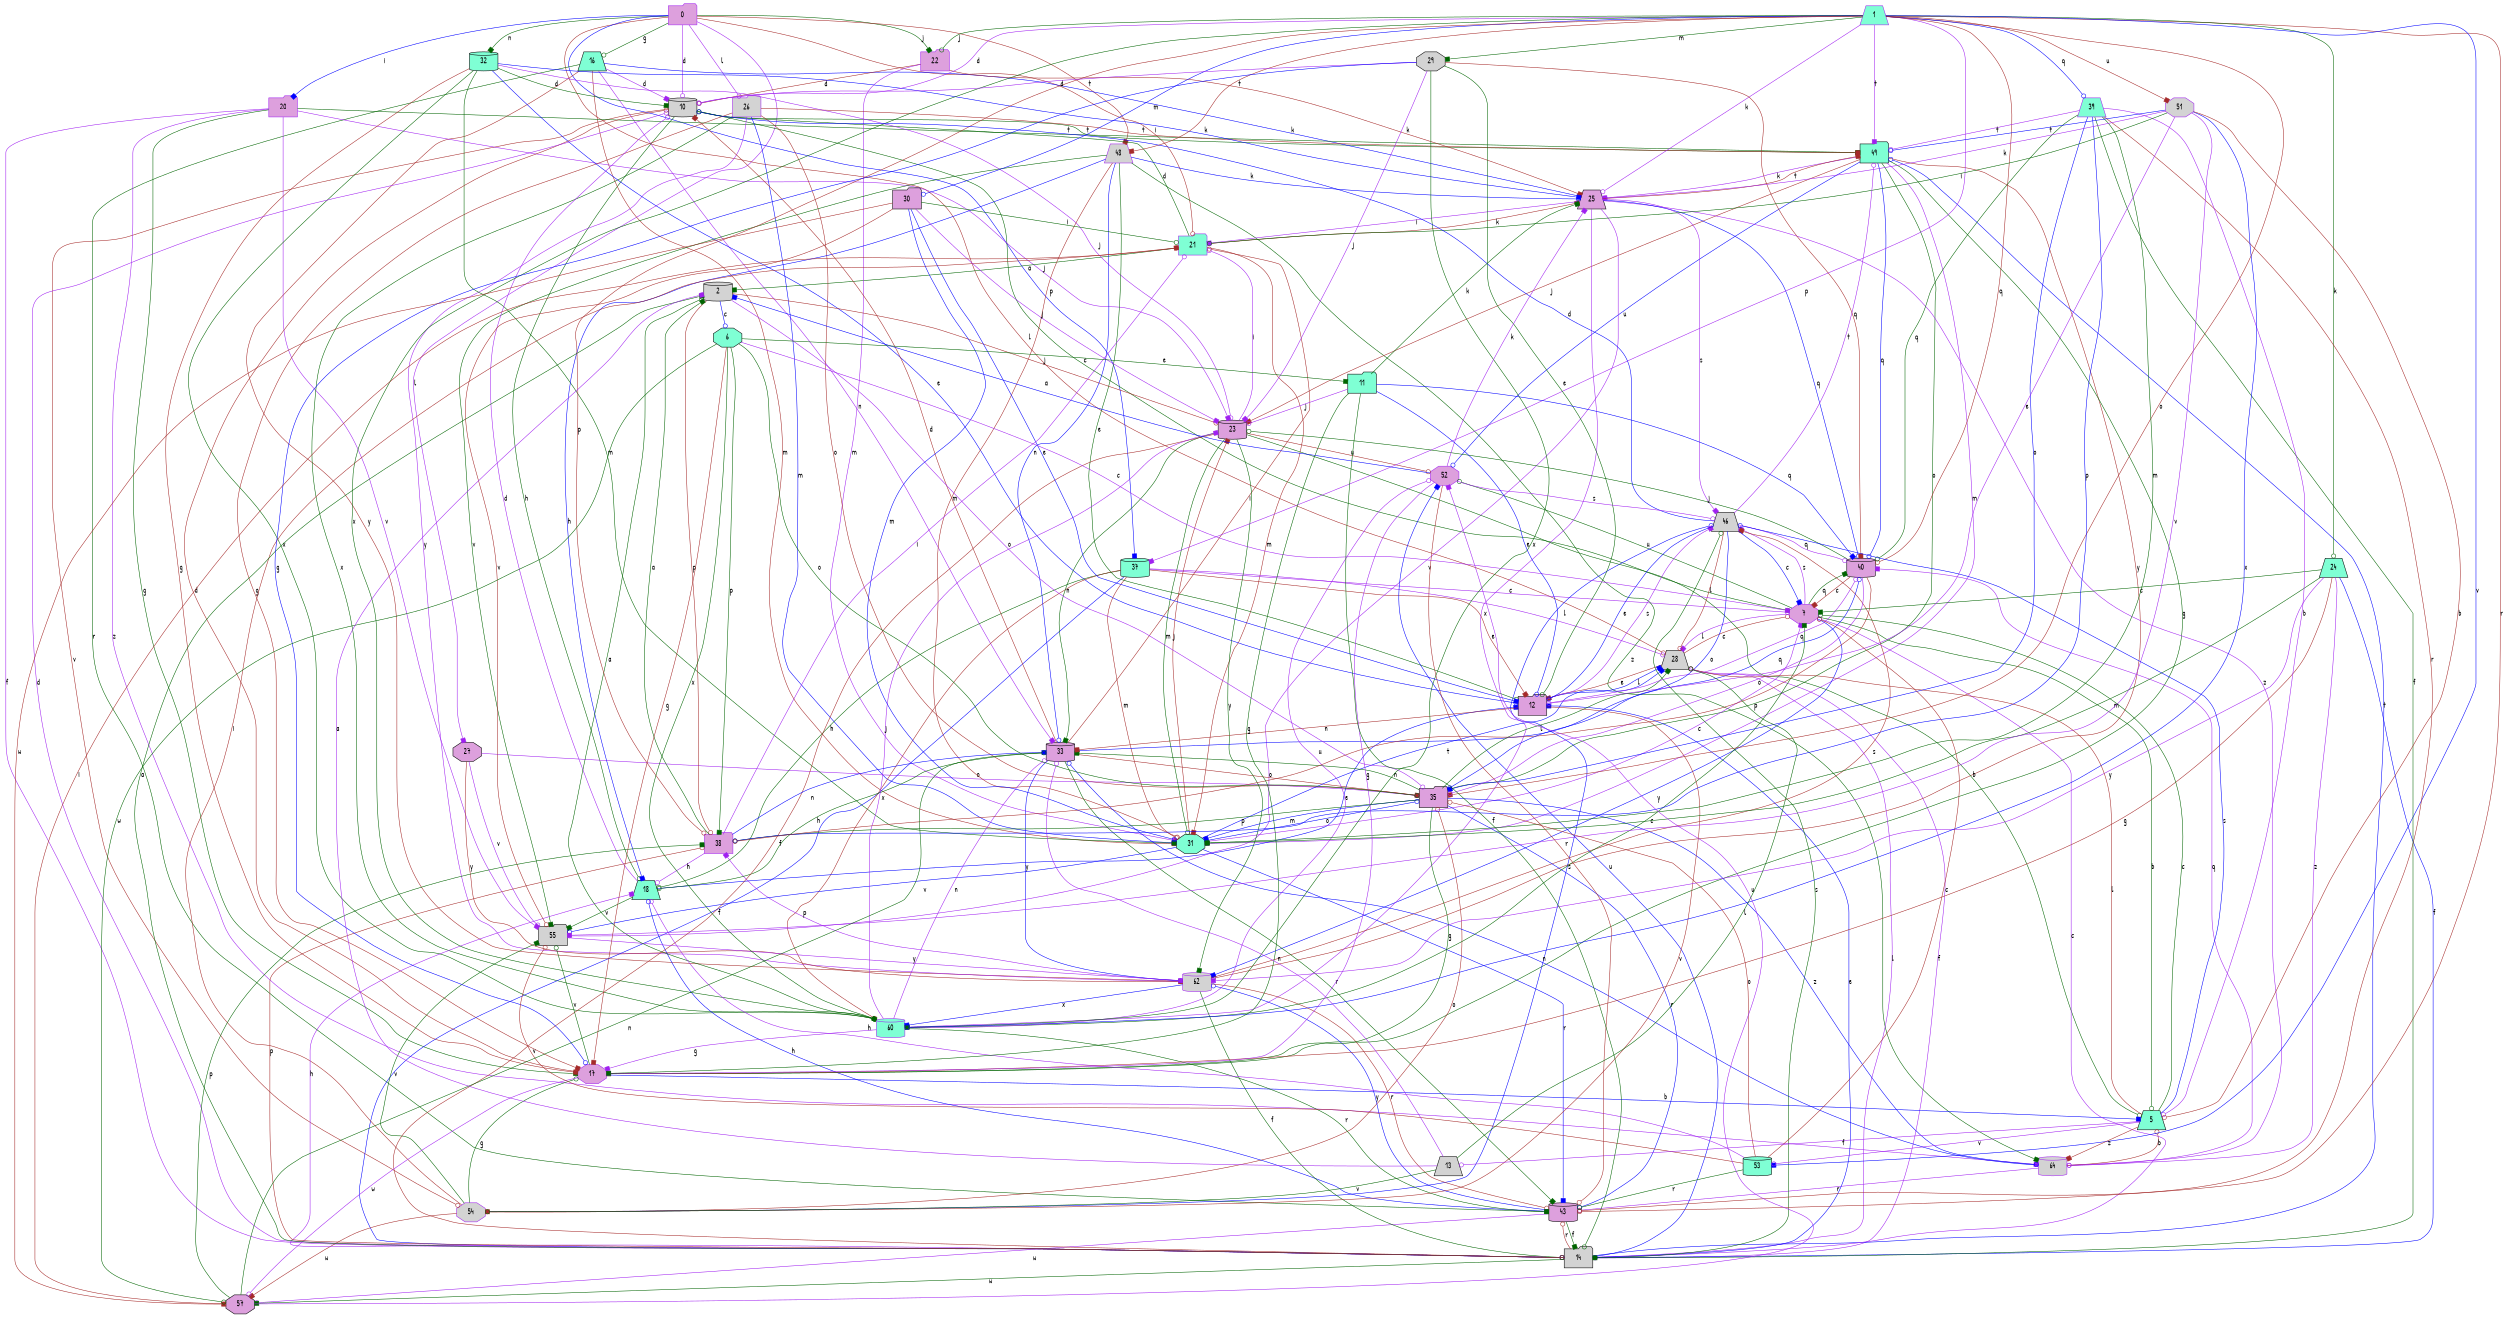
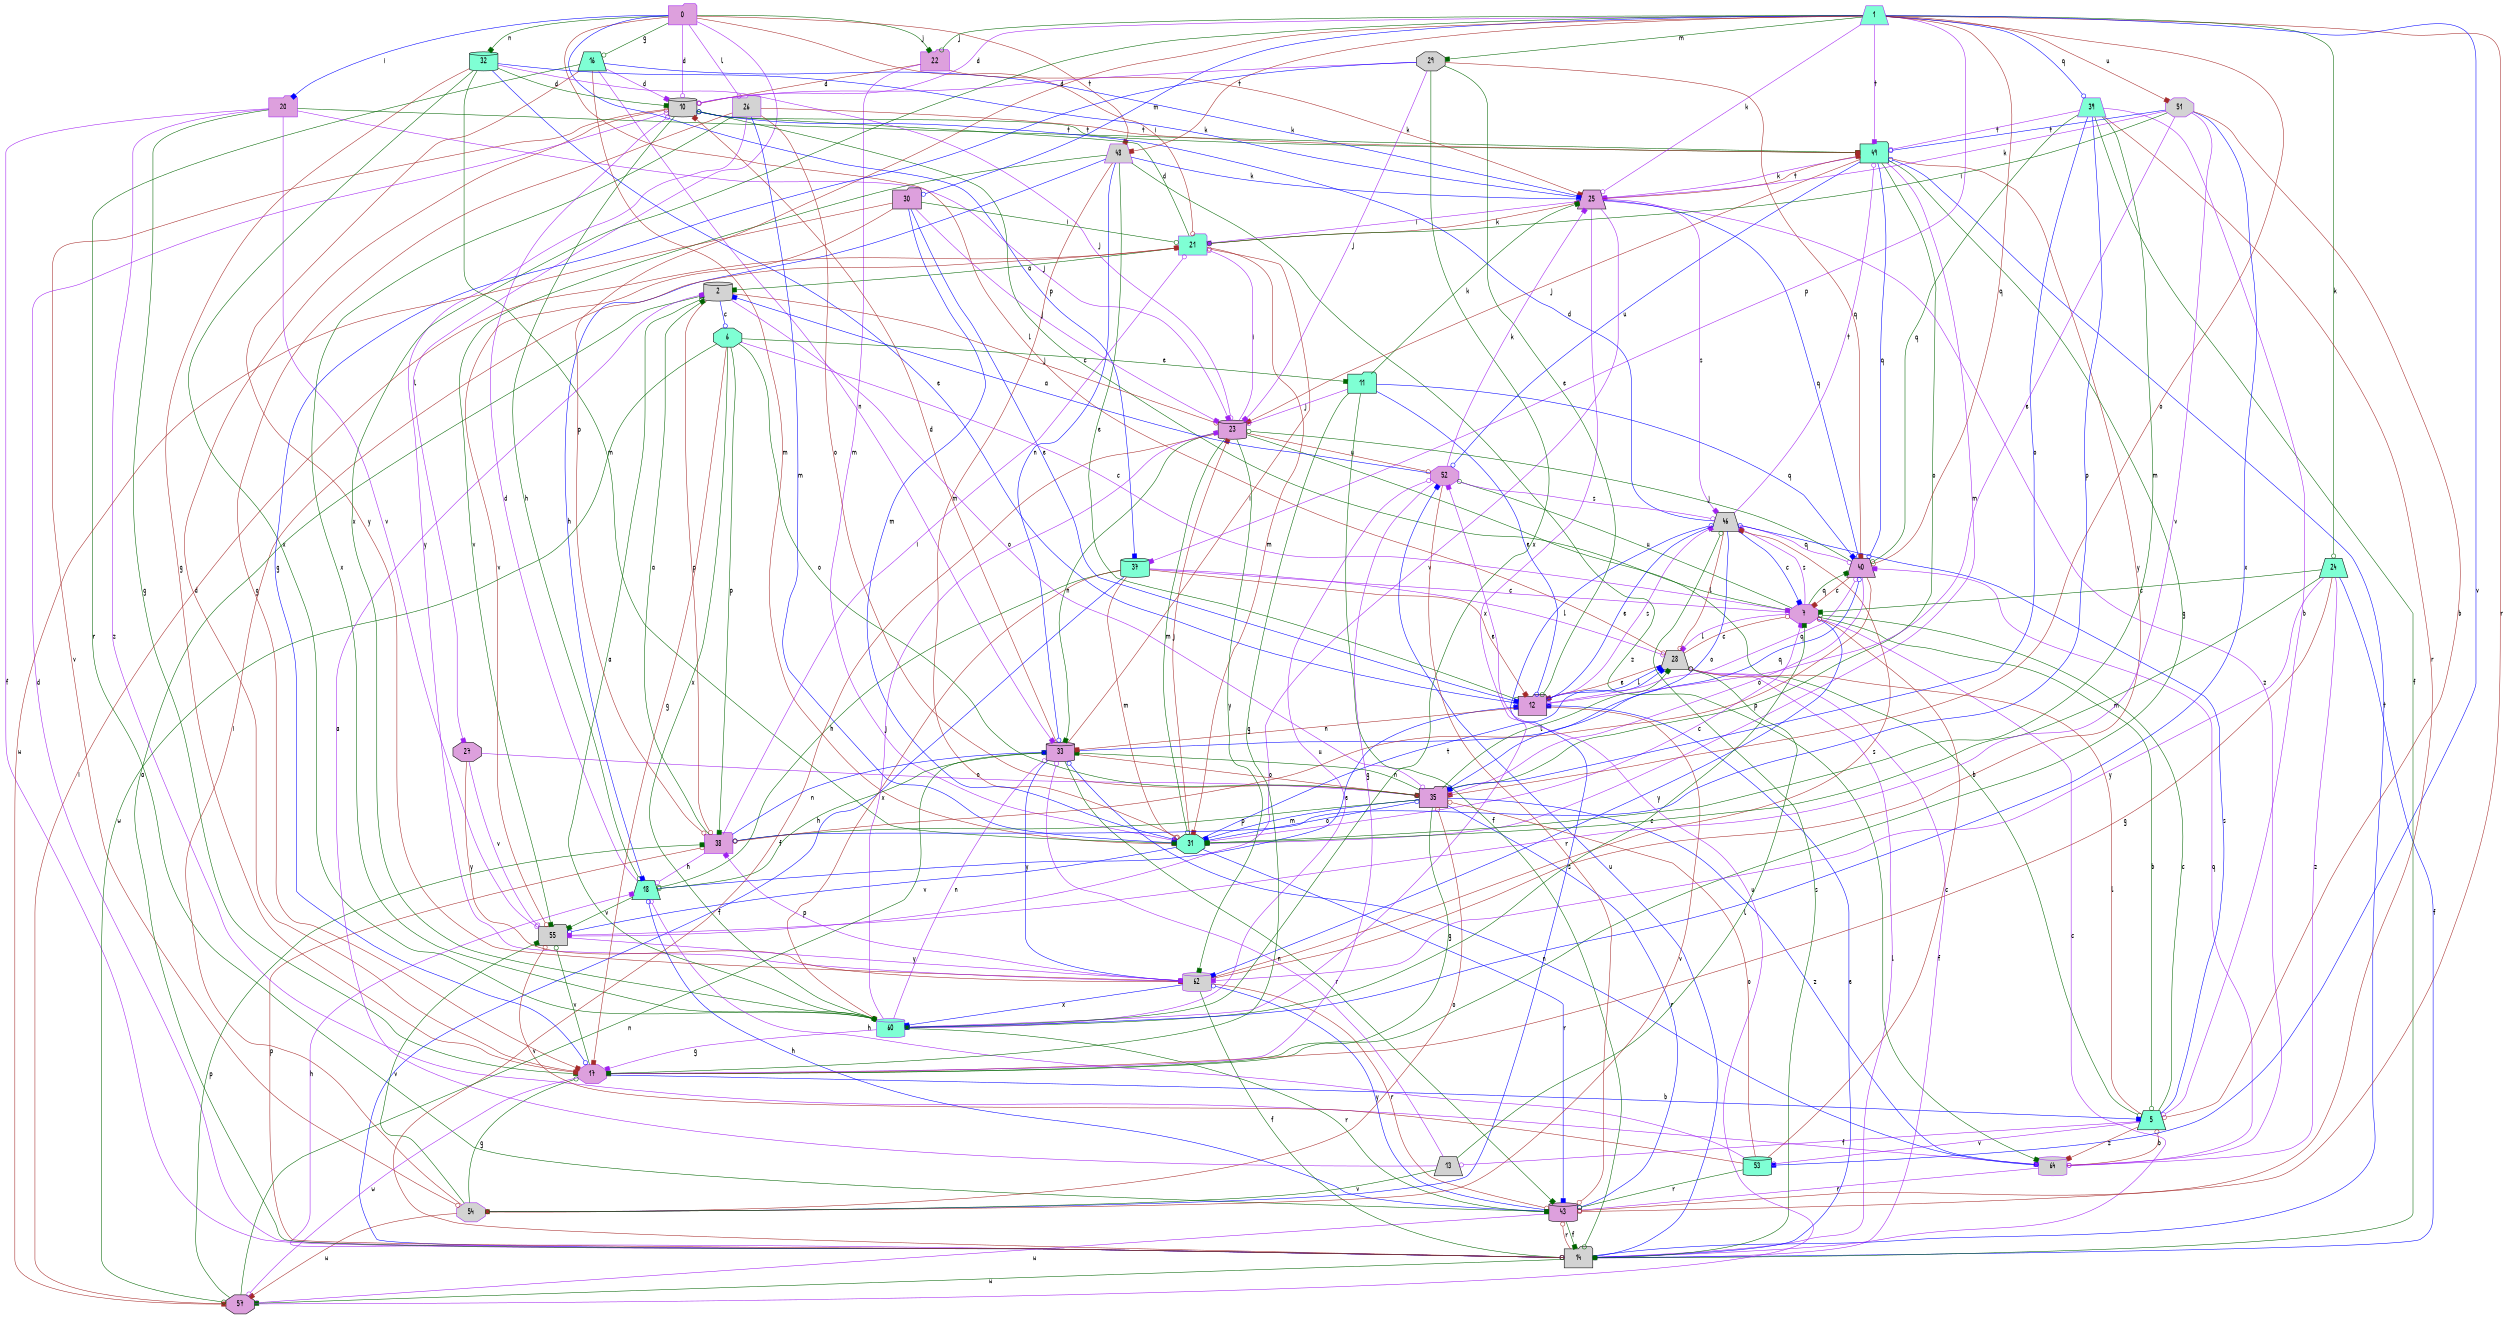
edge "20" -> "55": arrowhead box -> odot
node "40": shape cylinder -> trapezium
